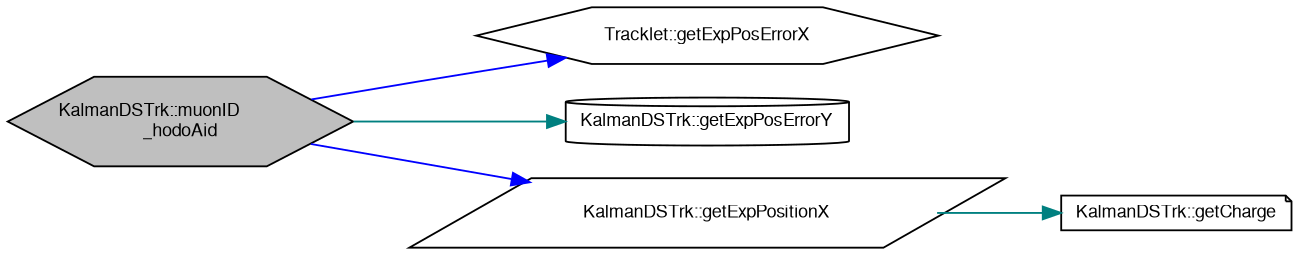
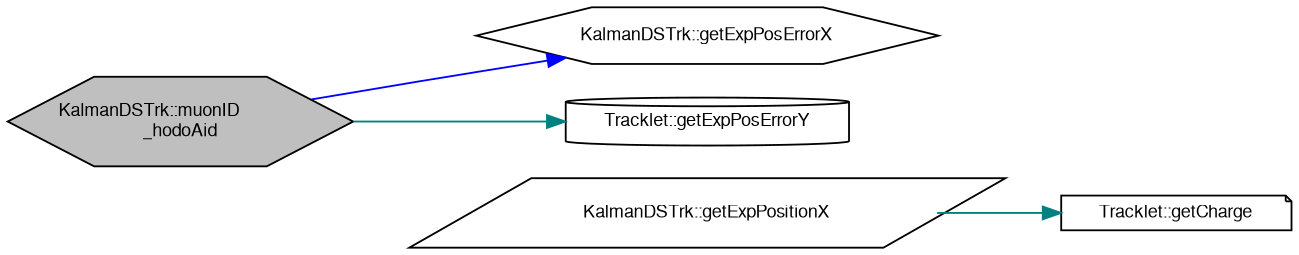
node "Tracklet::getExpPosErrorX": label "Tracklet::getExpPosErrorX" -> "KalmanDSTrk::getExpPosErrorX"
node "KalmanDSTrk::getExpPosErrorY": label "KalmanDSTrk::getExpPosErrorY" -> "Tracklet::getExpPosErrorY"
edge "KalmanDSTrk::muonID _hodoAid" -> "KalmanDSTrk::getExpPositionX": removed
node "KalmanDSTrk::getCharge": label "KalmanDSTrk::getCharge" -> "Tracklet::getCharge"
